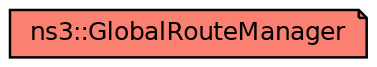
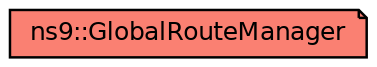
node "ns3::GlobalRouteManager": label "ns3::GlobalRouteManager" -> "ns9::GlobalRouteManager"
